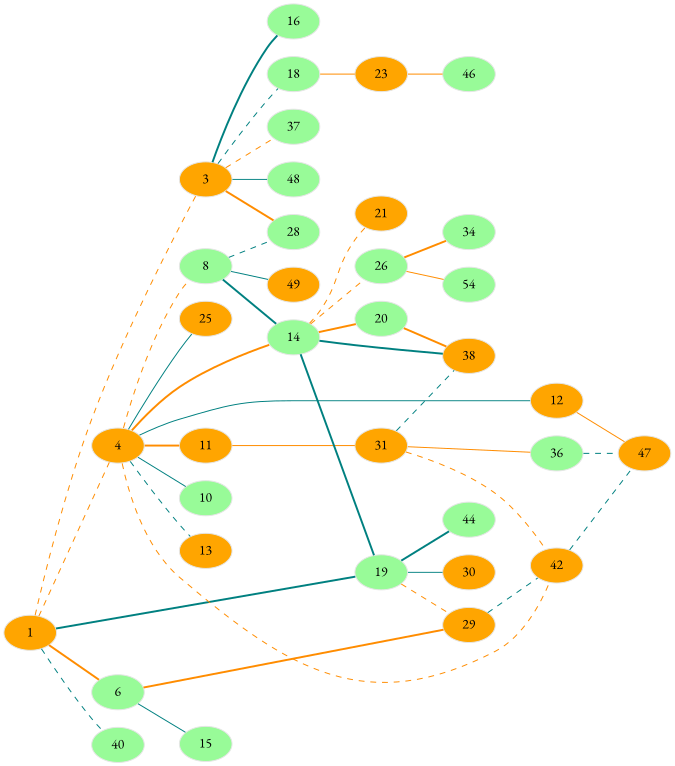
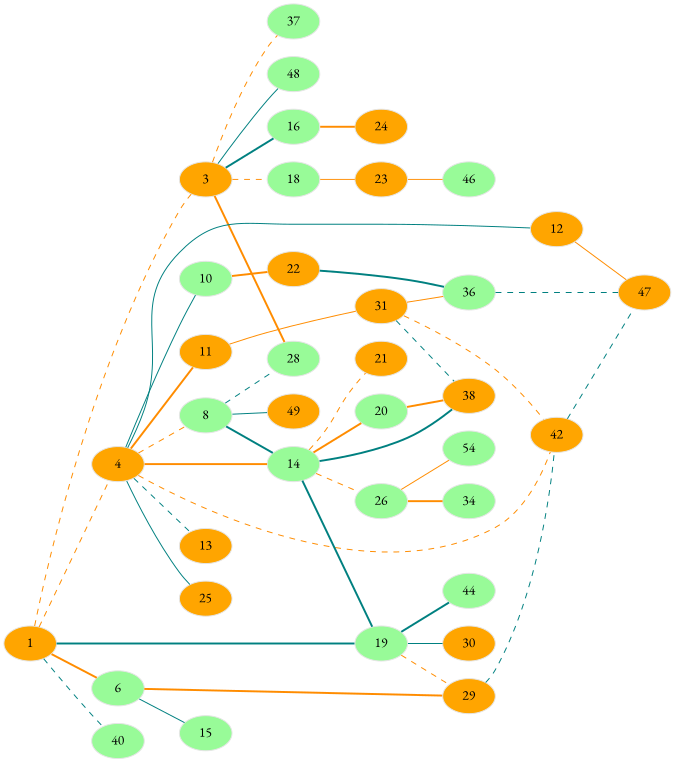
edge "18" -- "3": color teal -> darkorange
node "24": added
node "22": added
